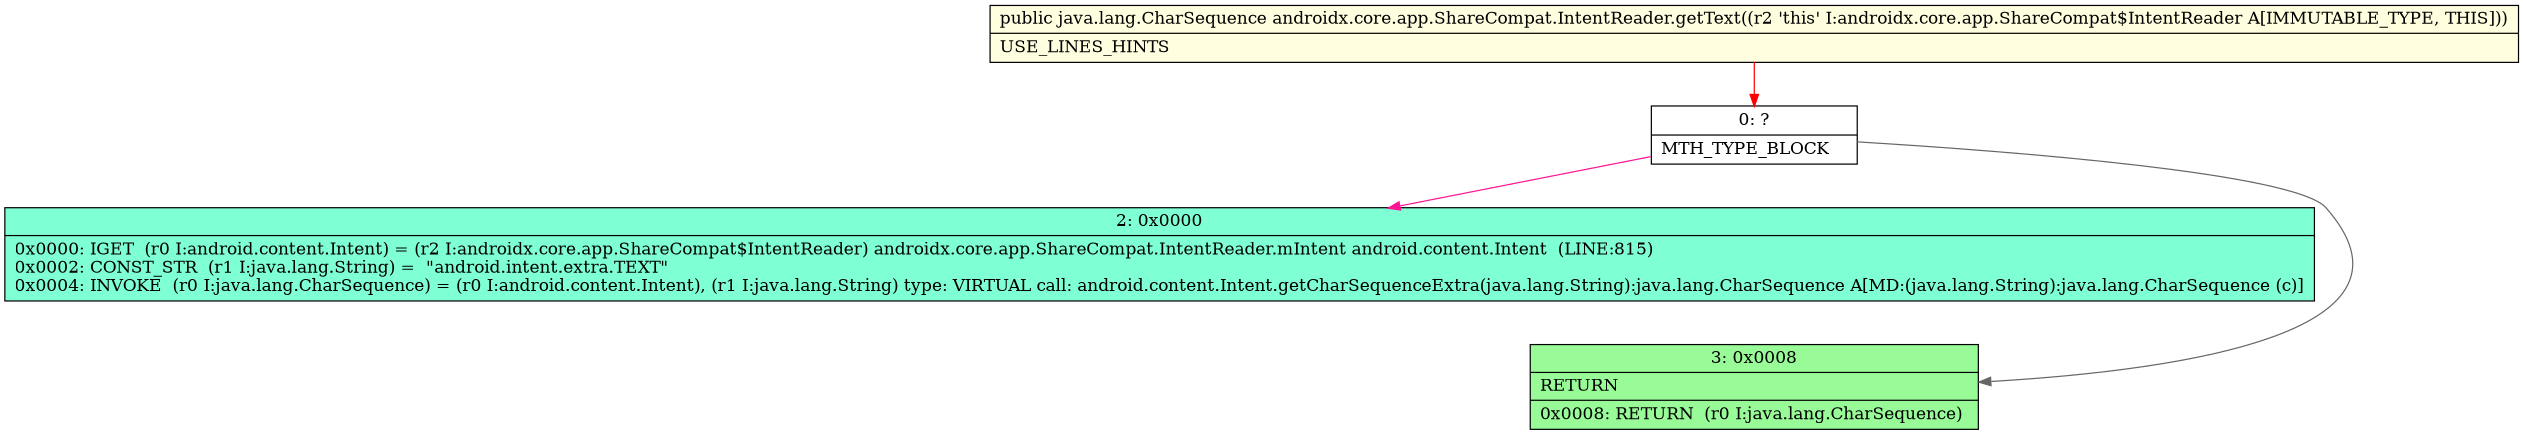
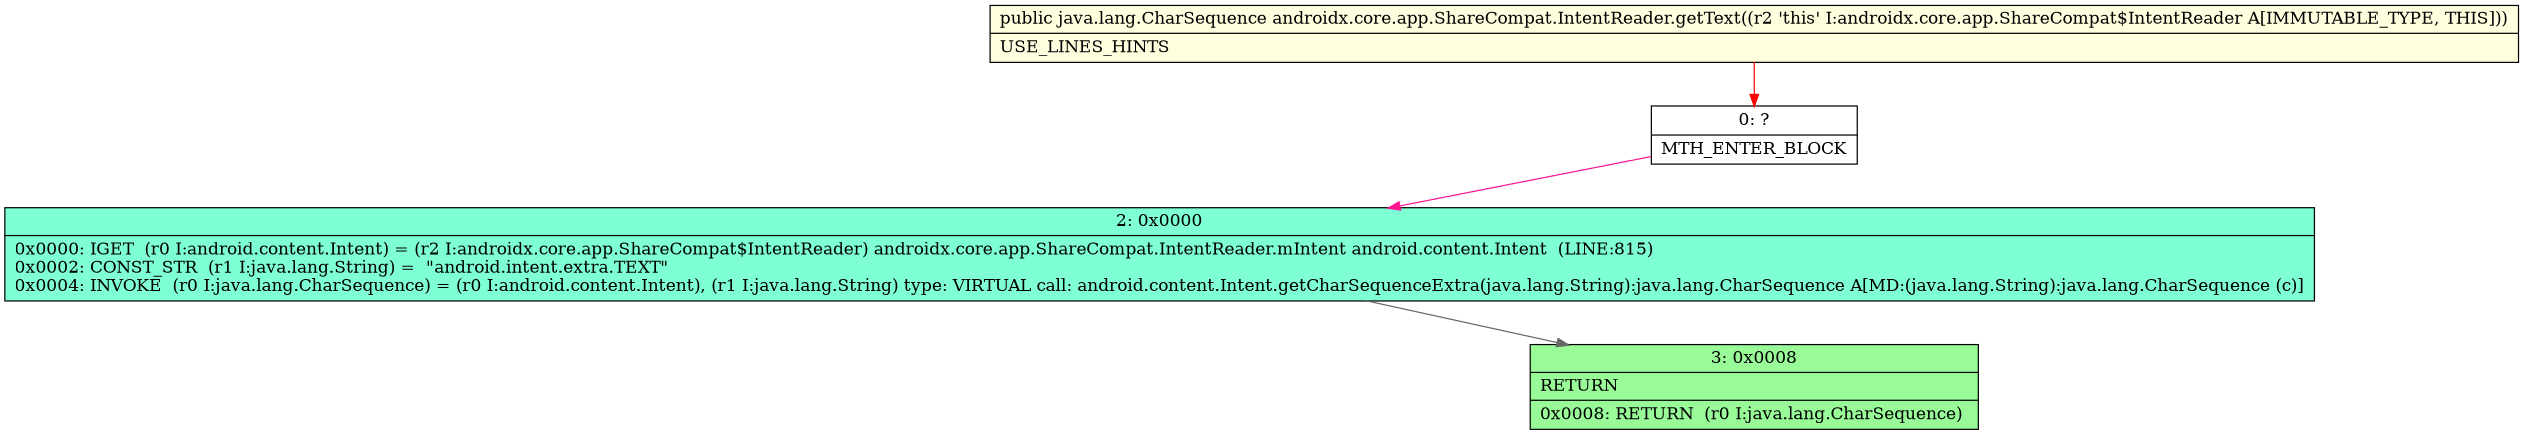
node "0: ?": text "MTH_TYPE_BLOCK" -> "MTH_ENTER_BLOCK"
edge "0: ?" -> "3: 0x0008": now "2: 0x0000" -> "3: 0x0008"
